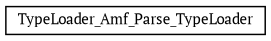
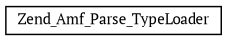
node "TypeLoader_Amf_Parse_TypeLoader": label "TypeLoader_Amf_Parse_TypeLoader" -> "Zend_Amf_Parse_TypeLoader"
